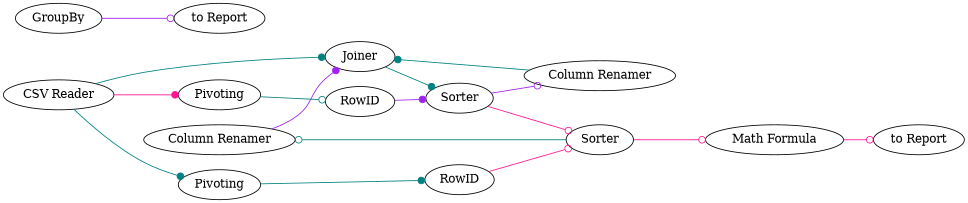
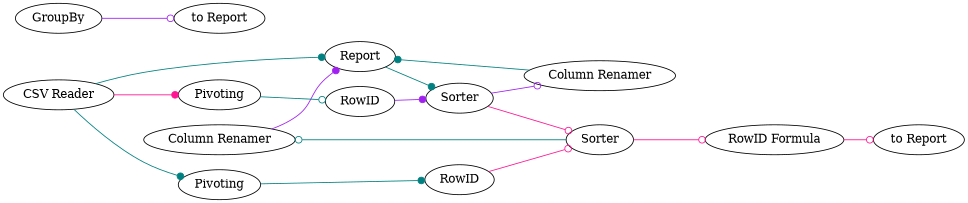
node "Joiner": label "Joiner" -> "Report"
node "Math Formula": label "Math Formula" -> "RowID Formula"
